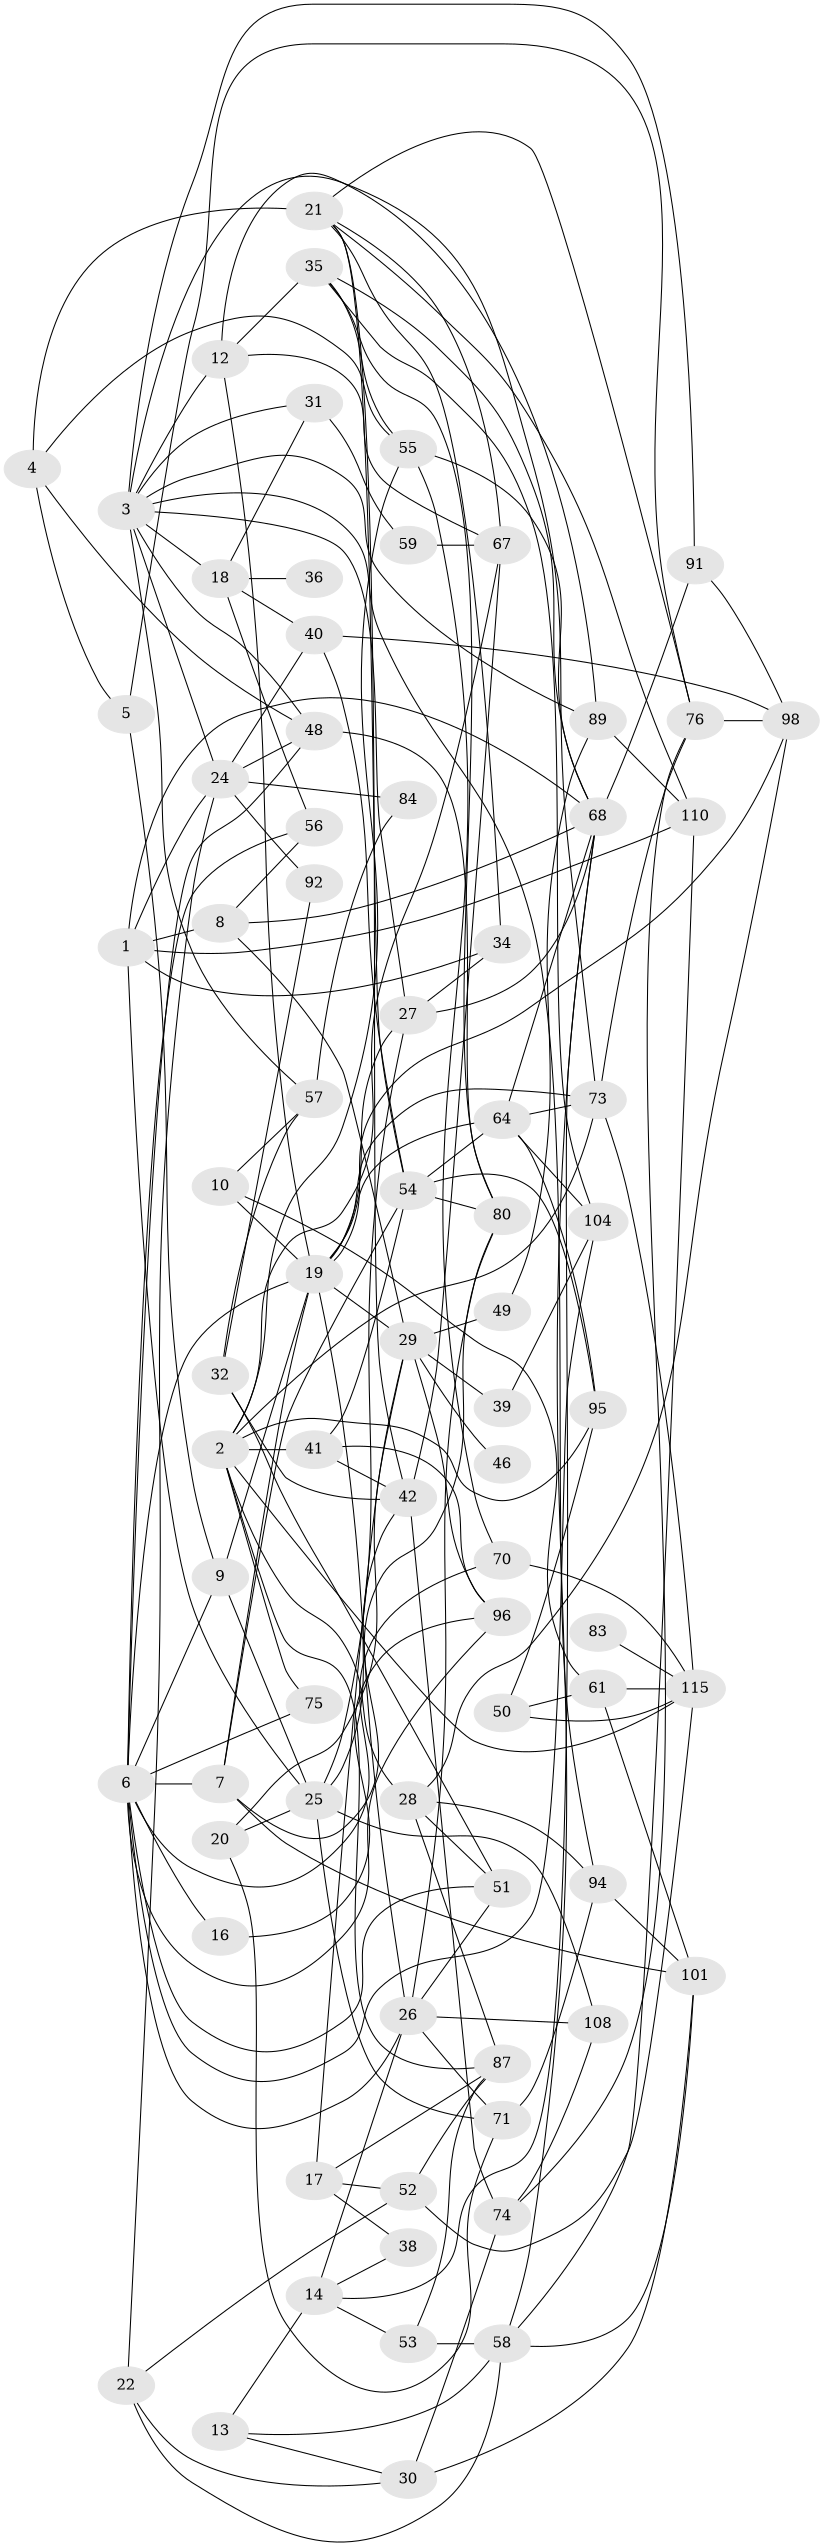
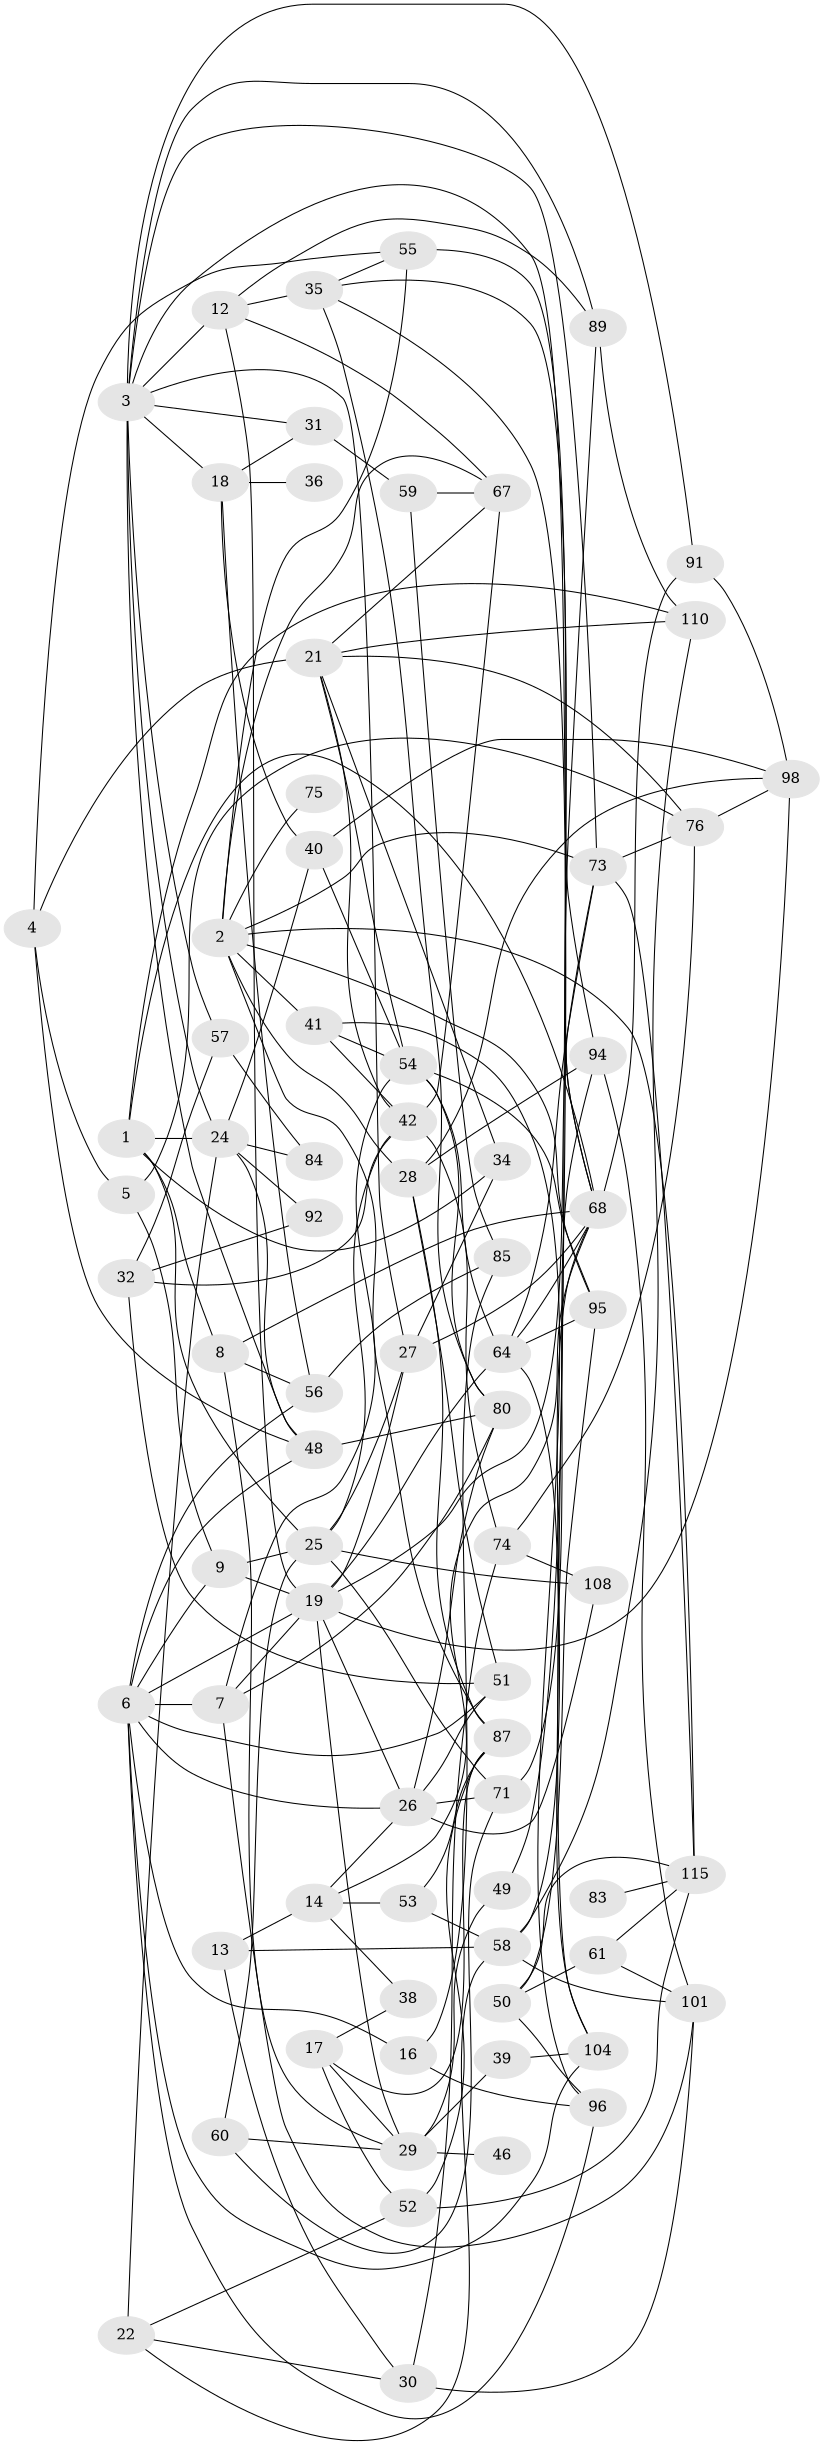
node "10": removed
node "85": added
edge "29" -- "96": now "50" -- "96"
node "70": removed
edge "75" -- "6": removed
node "20": label "20" -> "60"
